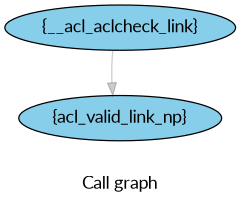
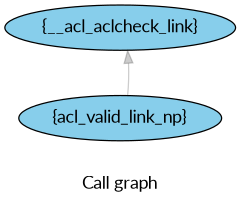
edge "{__acl_aclcheck_link}" -> "{acl_valid_link_np}": reversed
